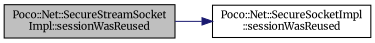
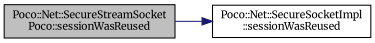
node "Poco::Net::SecureStreamSocket Impl::sessionWasReused": label "Poco::Net::SecureStreamSocket Impl::sessionWasReused" -> "Poco::Net::SecureStreamSocket Poco::sessionWasReused"
